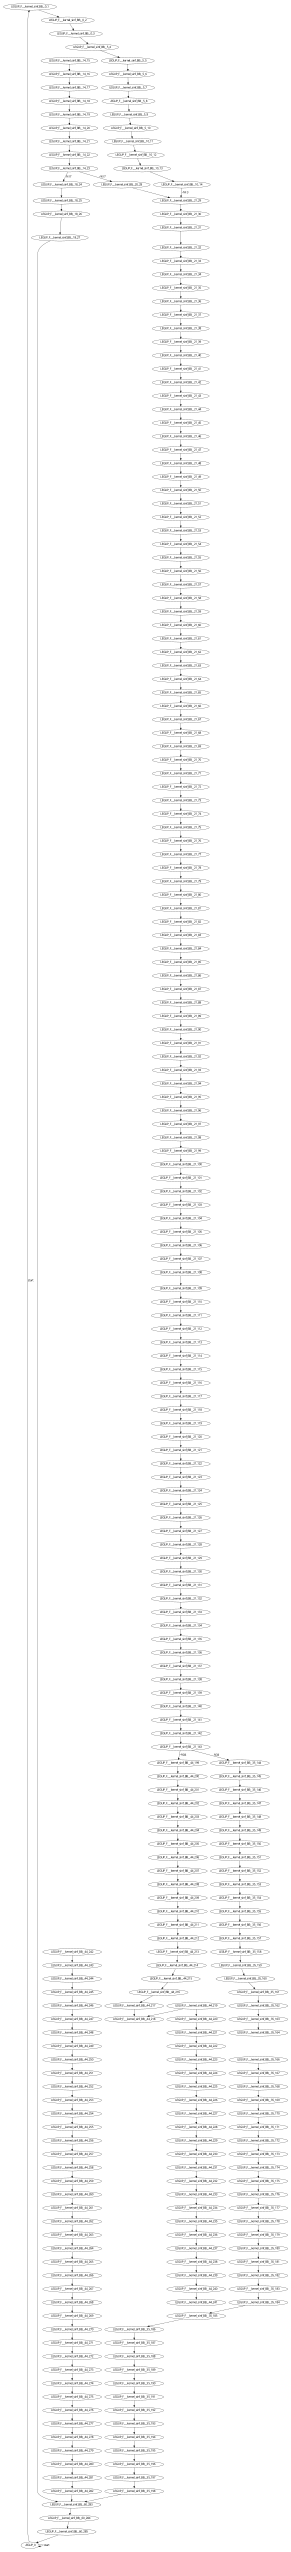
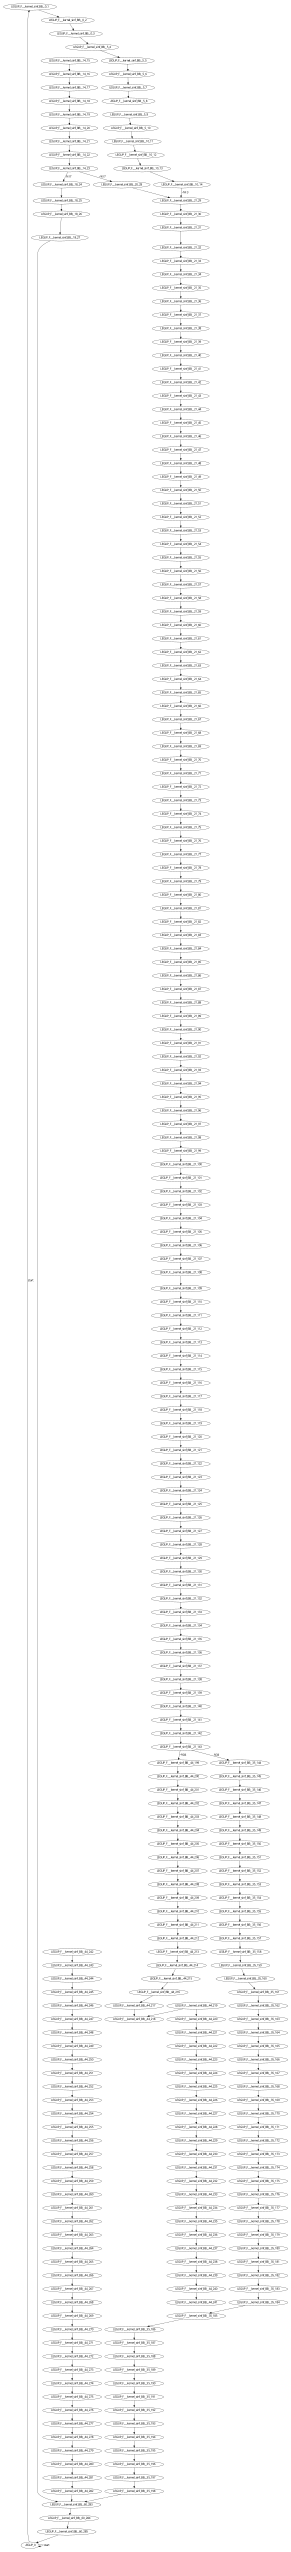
edge "LEGUP_F___kernel_sinf_BB__5_8" -> "LEGUP_F___kernel_sinf_BB__5_9": removed
node "LEGUP_F___kernel_sinf_BB__35_165": added
